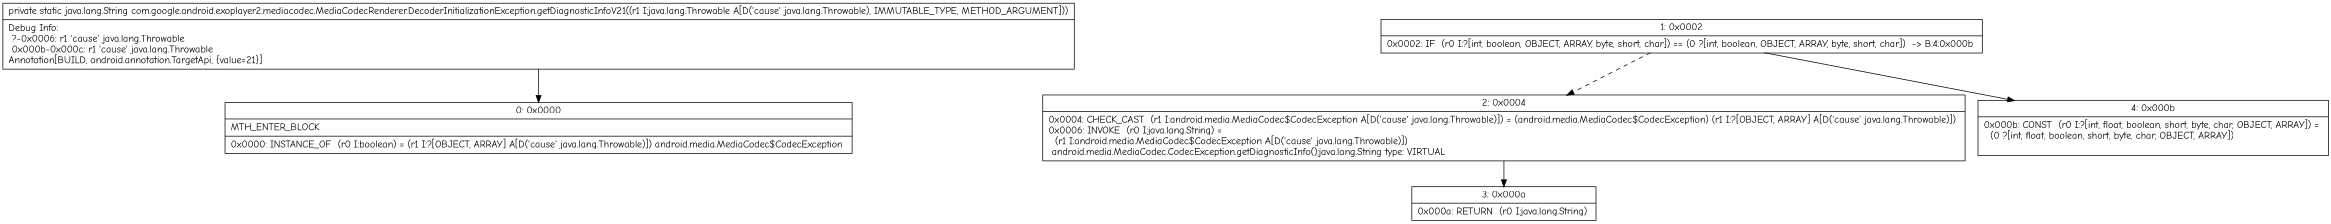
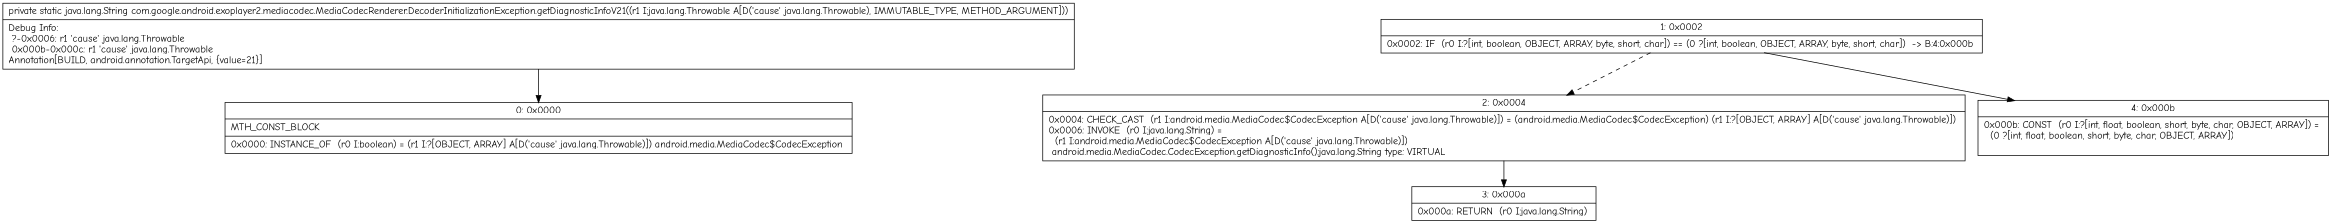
node "0: 0x0000": text "MTH_ENTER_BLOCK" -> "MTH_CONST_BLOCK"
